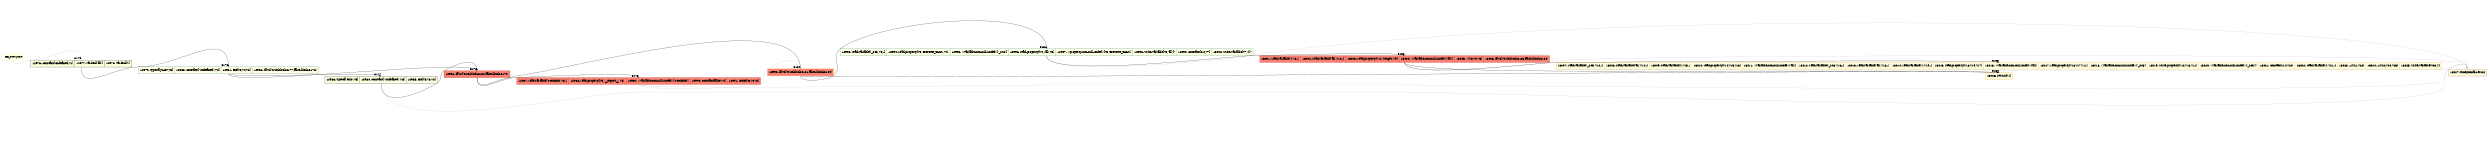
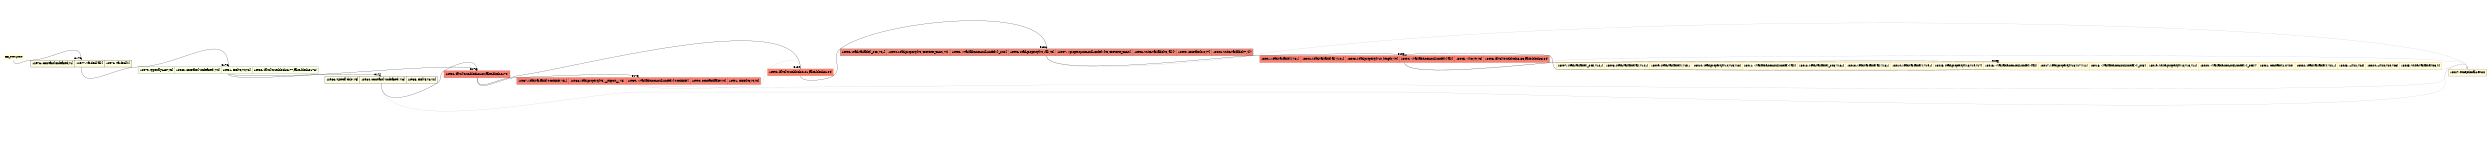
node "12993: read-variable['_246',v5,-]": fillcolor lightyellow -> salmon
edge "BB_entry230" -> "12976: constant[undefined,v1]": color gray -> black
edge "13007: read-variable['_245',v12,-]" -> "13001: read-variable['i',v8,-]": color gray -> black
node "13026: return[v1]": removed
